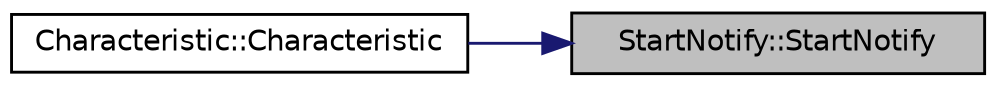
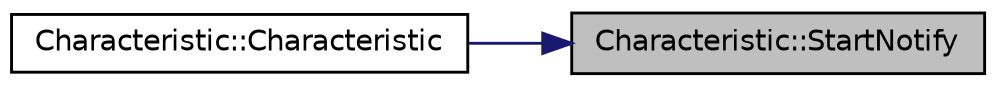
node "StartNotify::StartNotify": label "StartNotify::StartNotify" -> "Characteristic::StartNotify"
